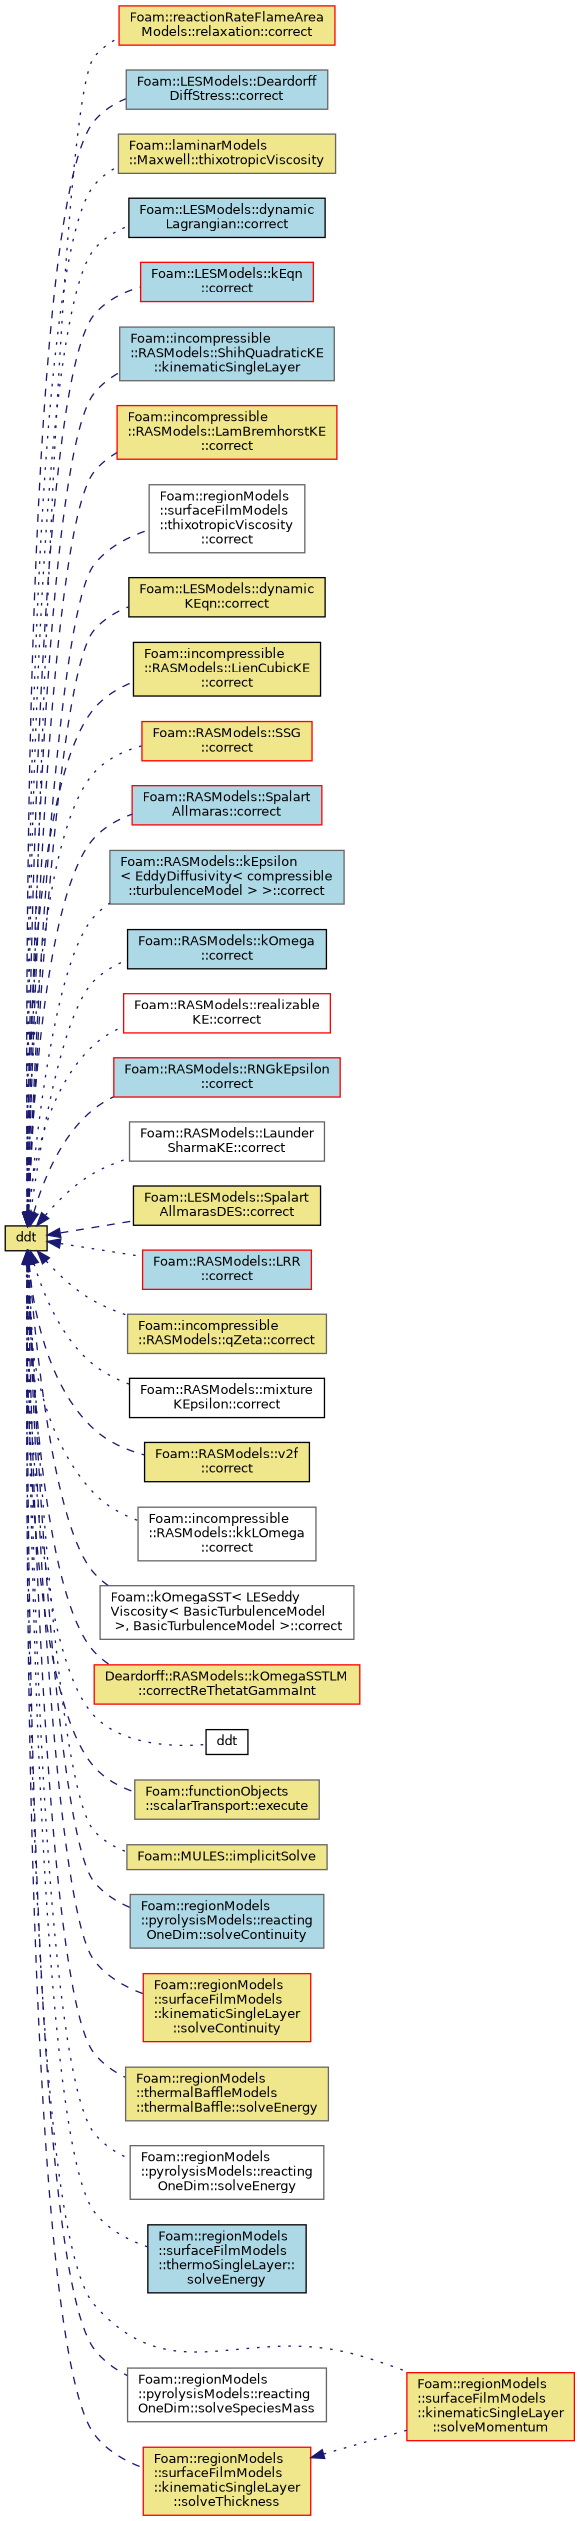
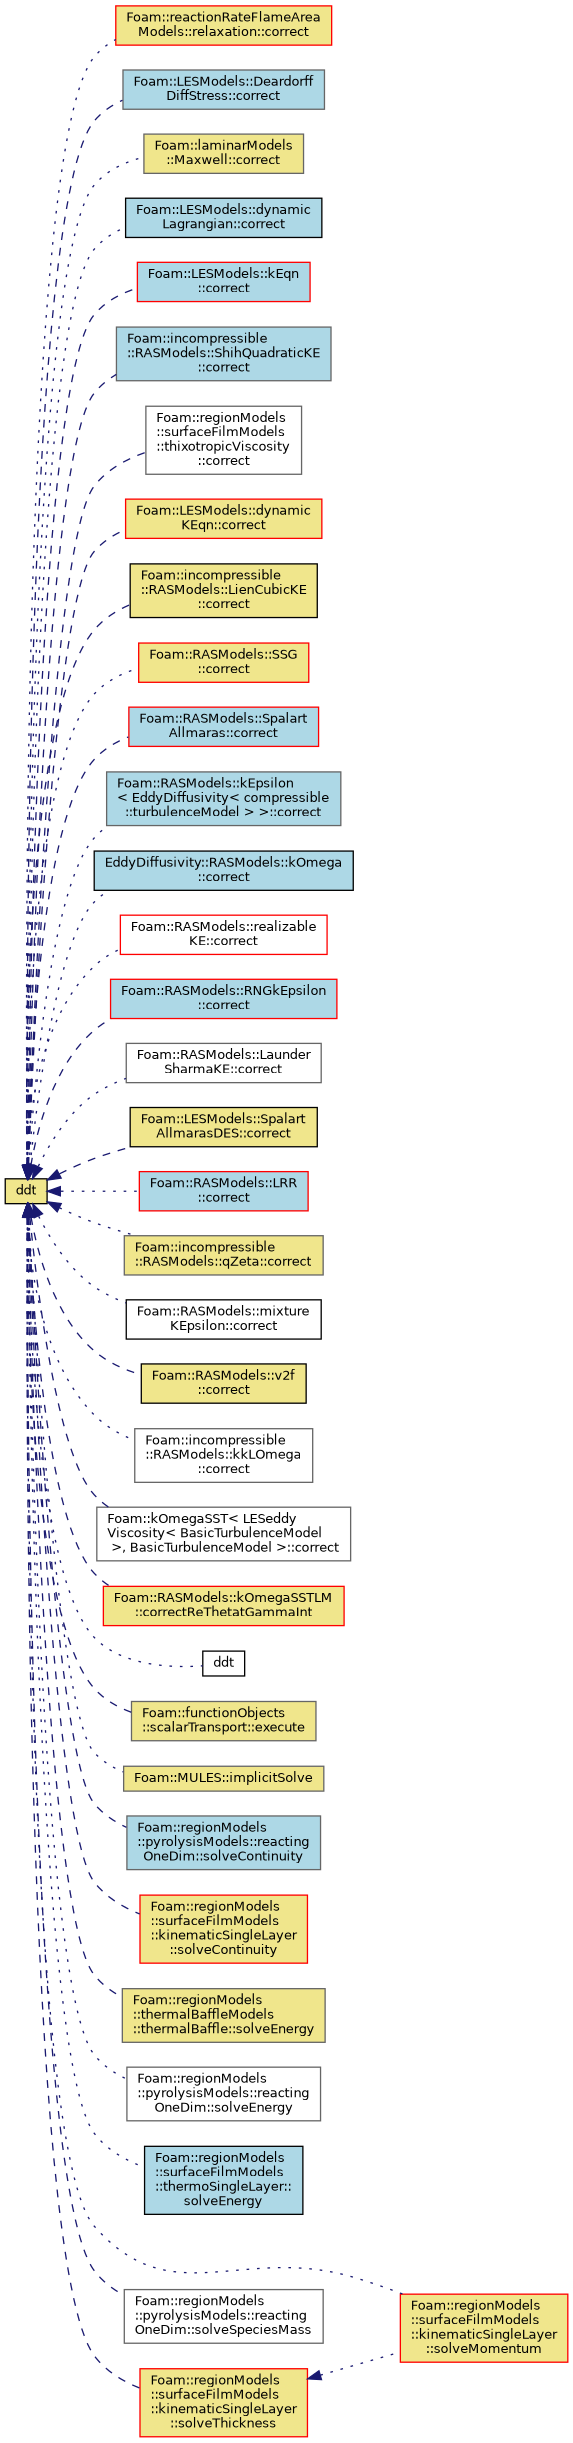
node "Foam::laminarModels ::Maxwell::thixotropicViscosity": label "Foam::laminarModels ::Maxwell::thixotropicViscosity" -> "Foam::laminarModels ::Maxwell::correct"
node "Foam::incompressible ::RASModels::ShihQuadraticKE ::kinematicSingleLayer": label "Foam::incompressible ::RASModels::ShihQuadraticKE ::kinematicSingleLayer" -> "Foam::incompressible ::RASModels::ShihQuadraticKE ::correct"
node "Foam::incompressible ::RASModels::LamBremhorstKE ::correct": removed
node "Foam::LESModels::dynamic KEqn::correct": color black -> red
node "Foam::RASModels::kOmega ::correct": label "Foam::RASModels::kOmega ::correct" -> "EddyDiffusivity::RASModels::kOmega ::correct"
node "Deardorff::RASModels::kOmegaSSTLM ::correctReThetatGammaInt": label "Deardorff::RASModels::kOmegaSSTLM ::correctReThetatGammaInt" -> "Foam::RASModels::kOmegaSSTLM ::correctReThetatGammaInt"
